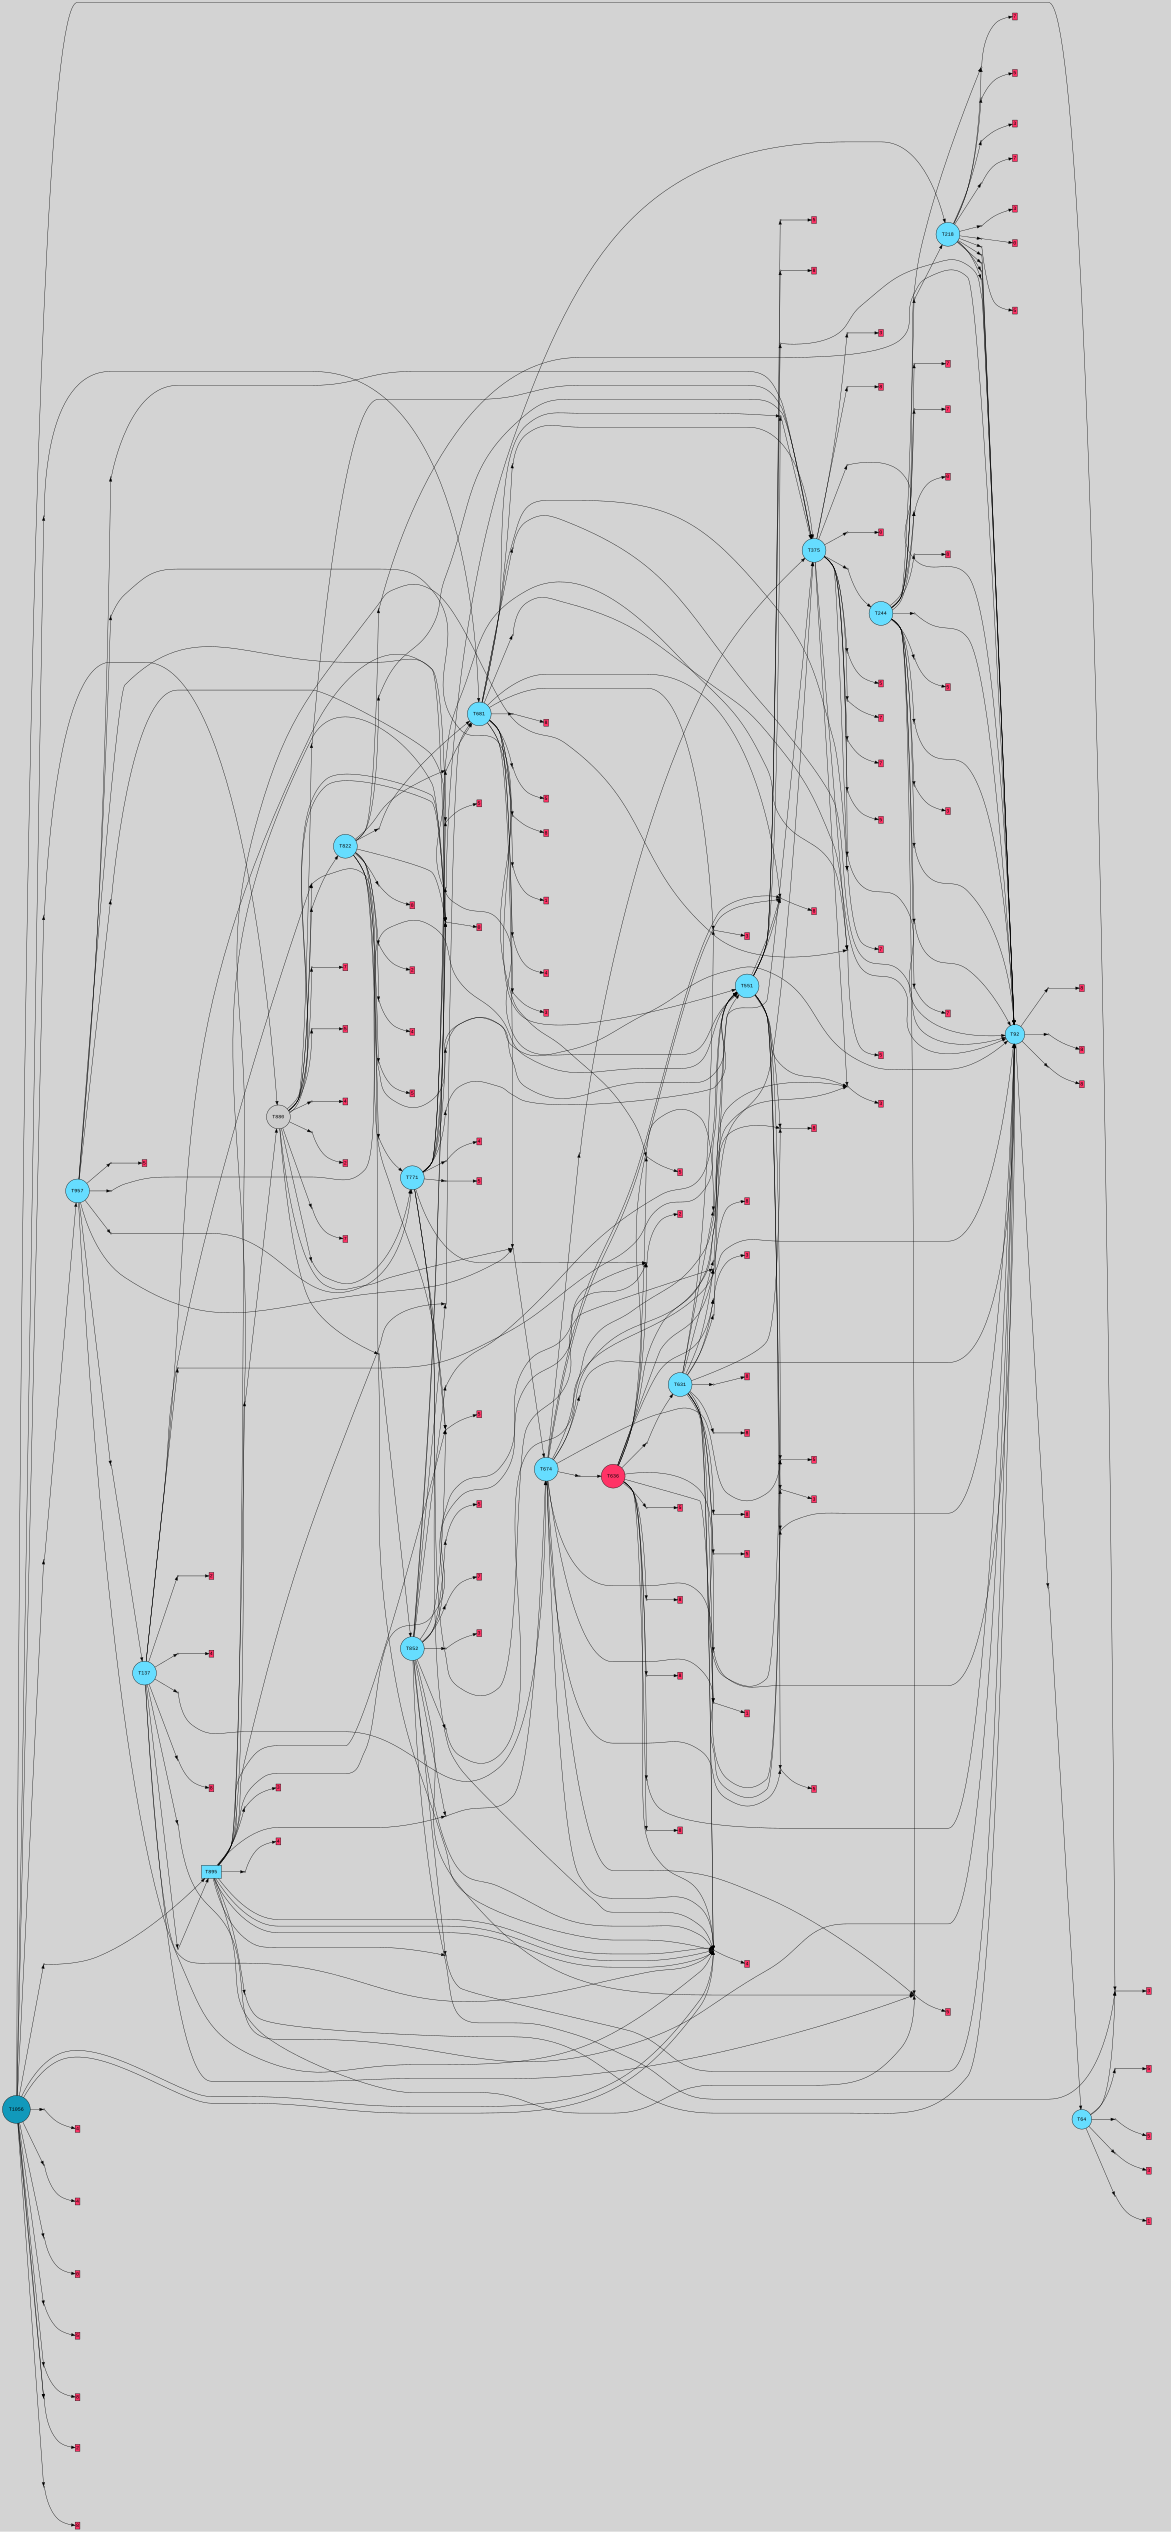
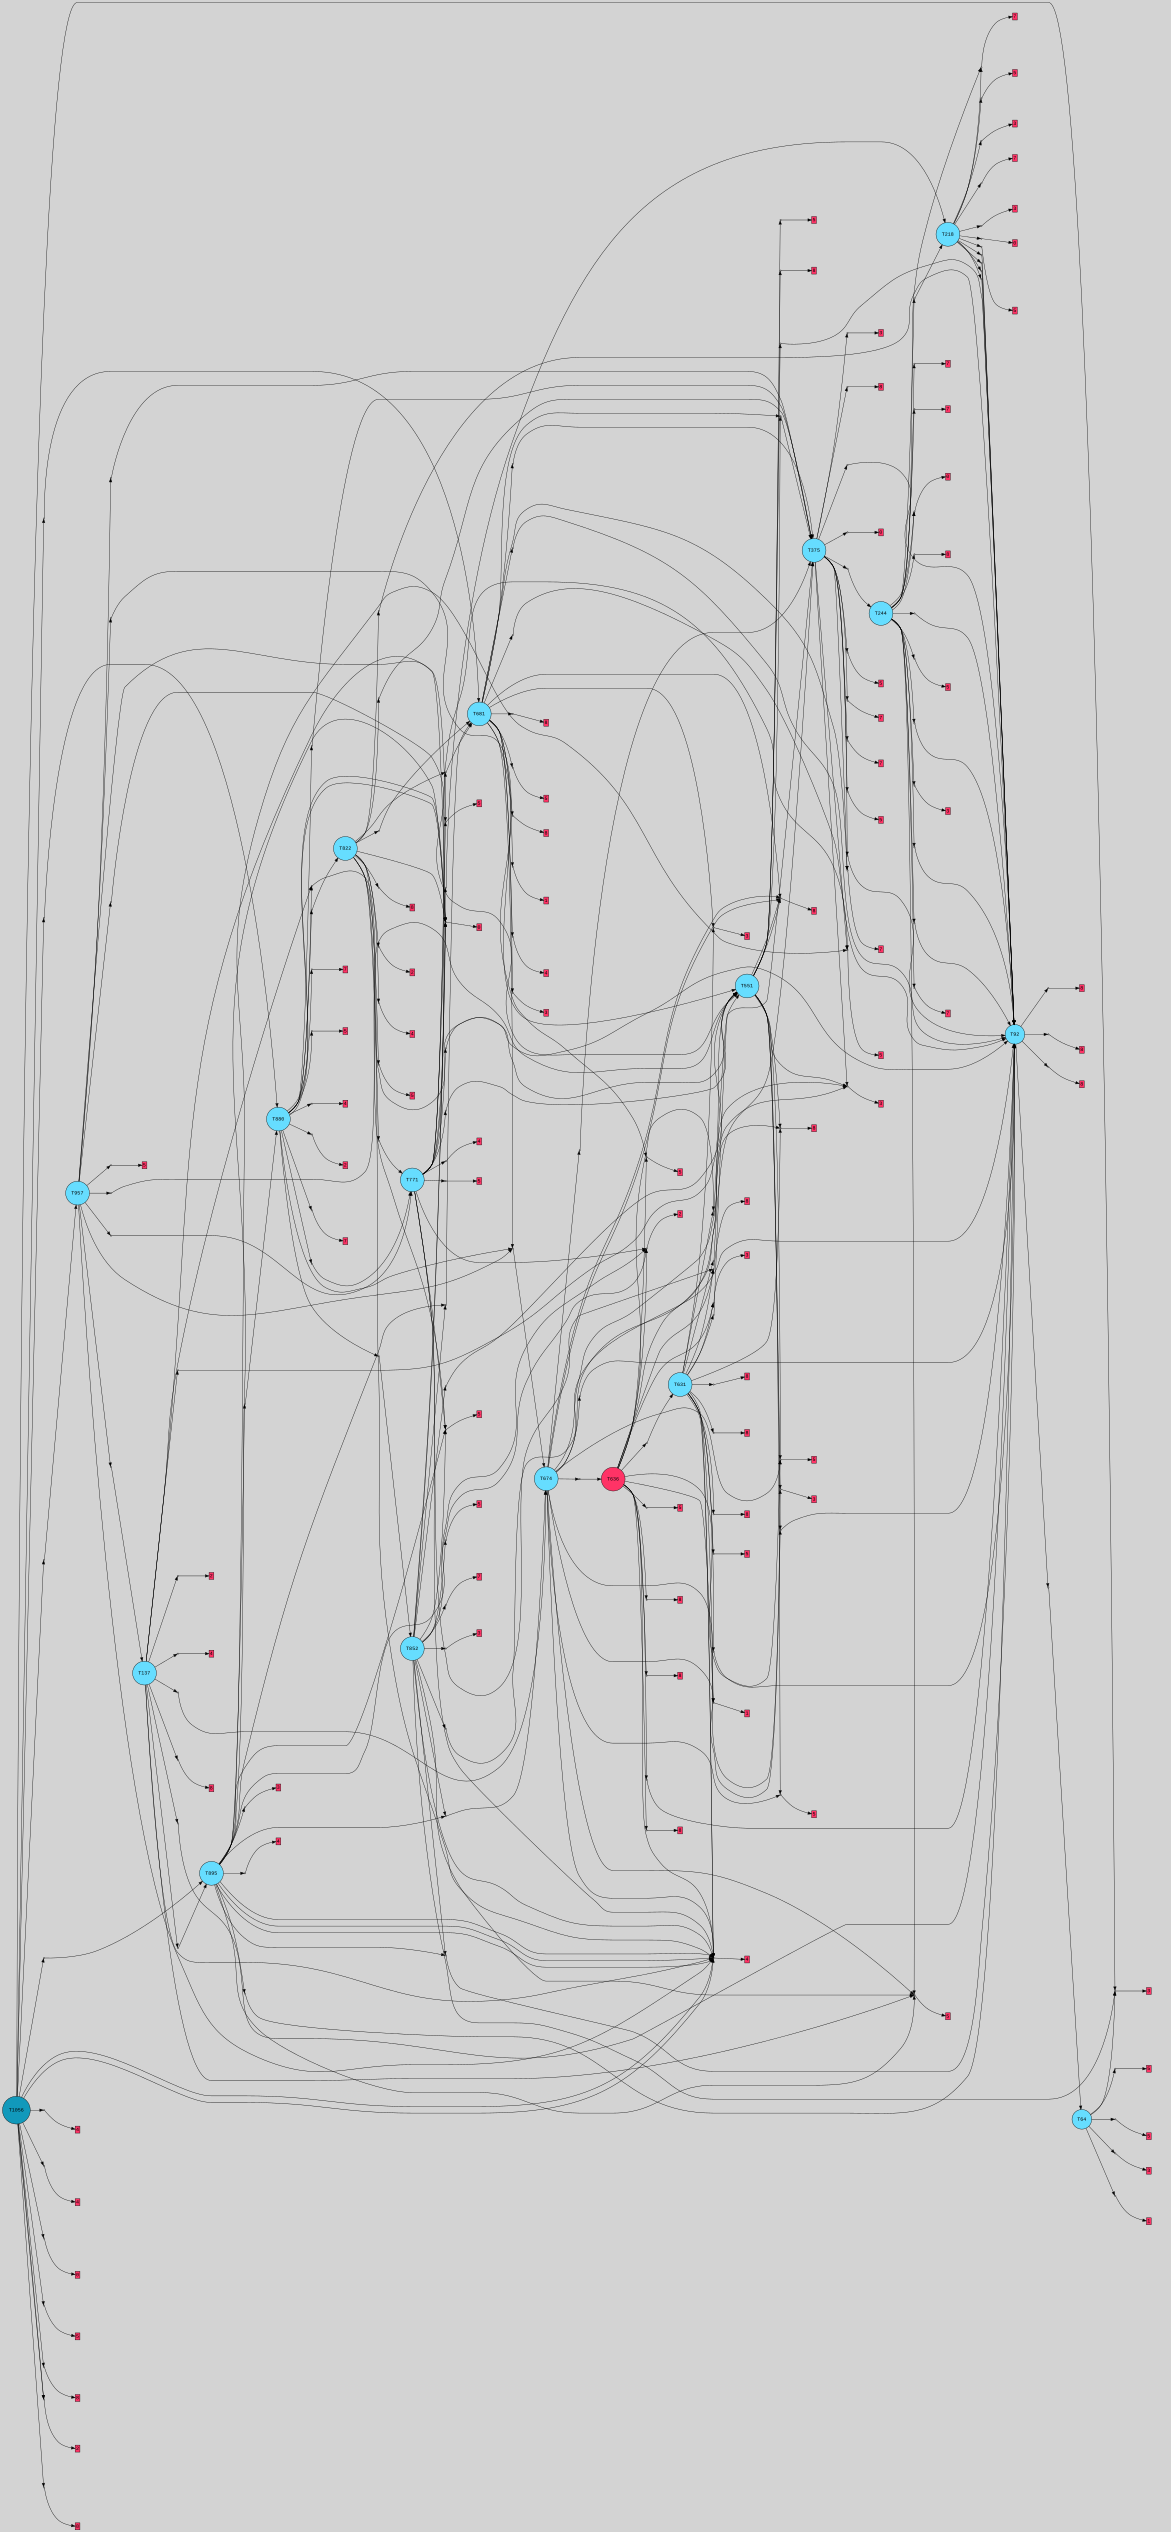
node "T880": fillcolor #cccccc -> #66ddff
node "T895": shape box -> circle
